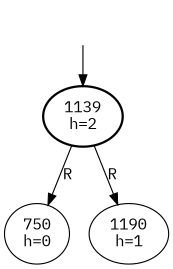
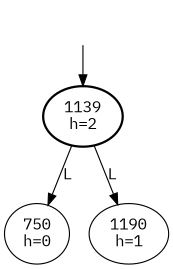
edge "1139 h=2" -> "750 h=0": label "R" -> "L"
edge "1139 h=2" -> "1190 h=1": label "R" -> "L"
